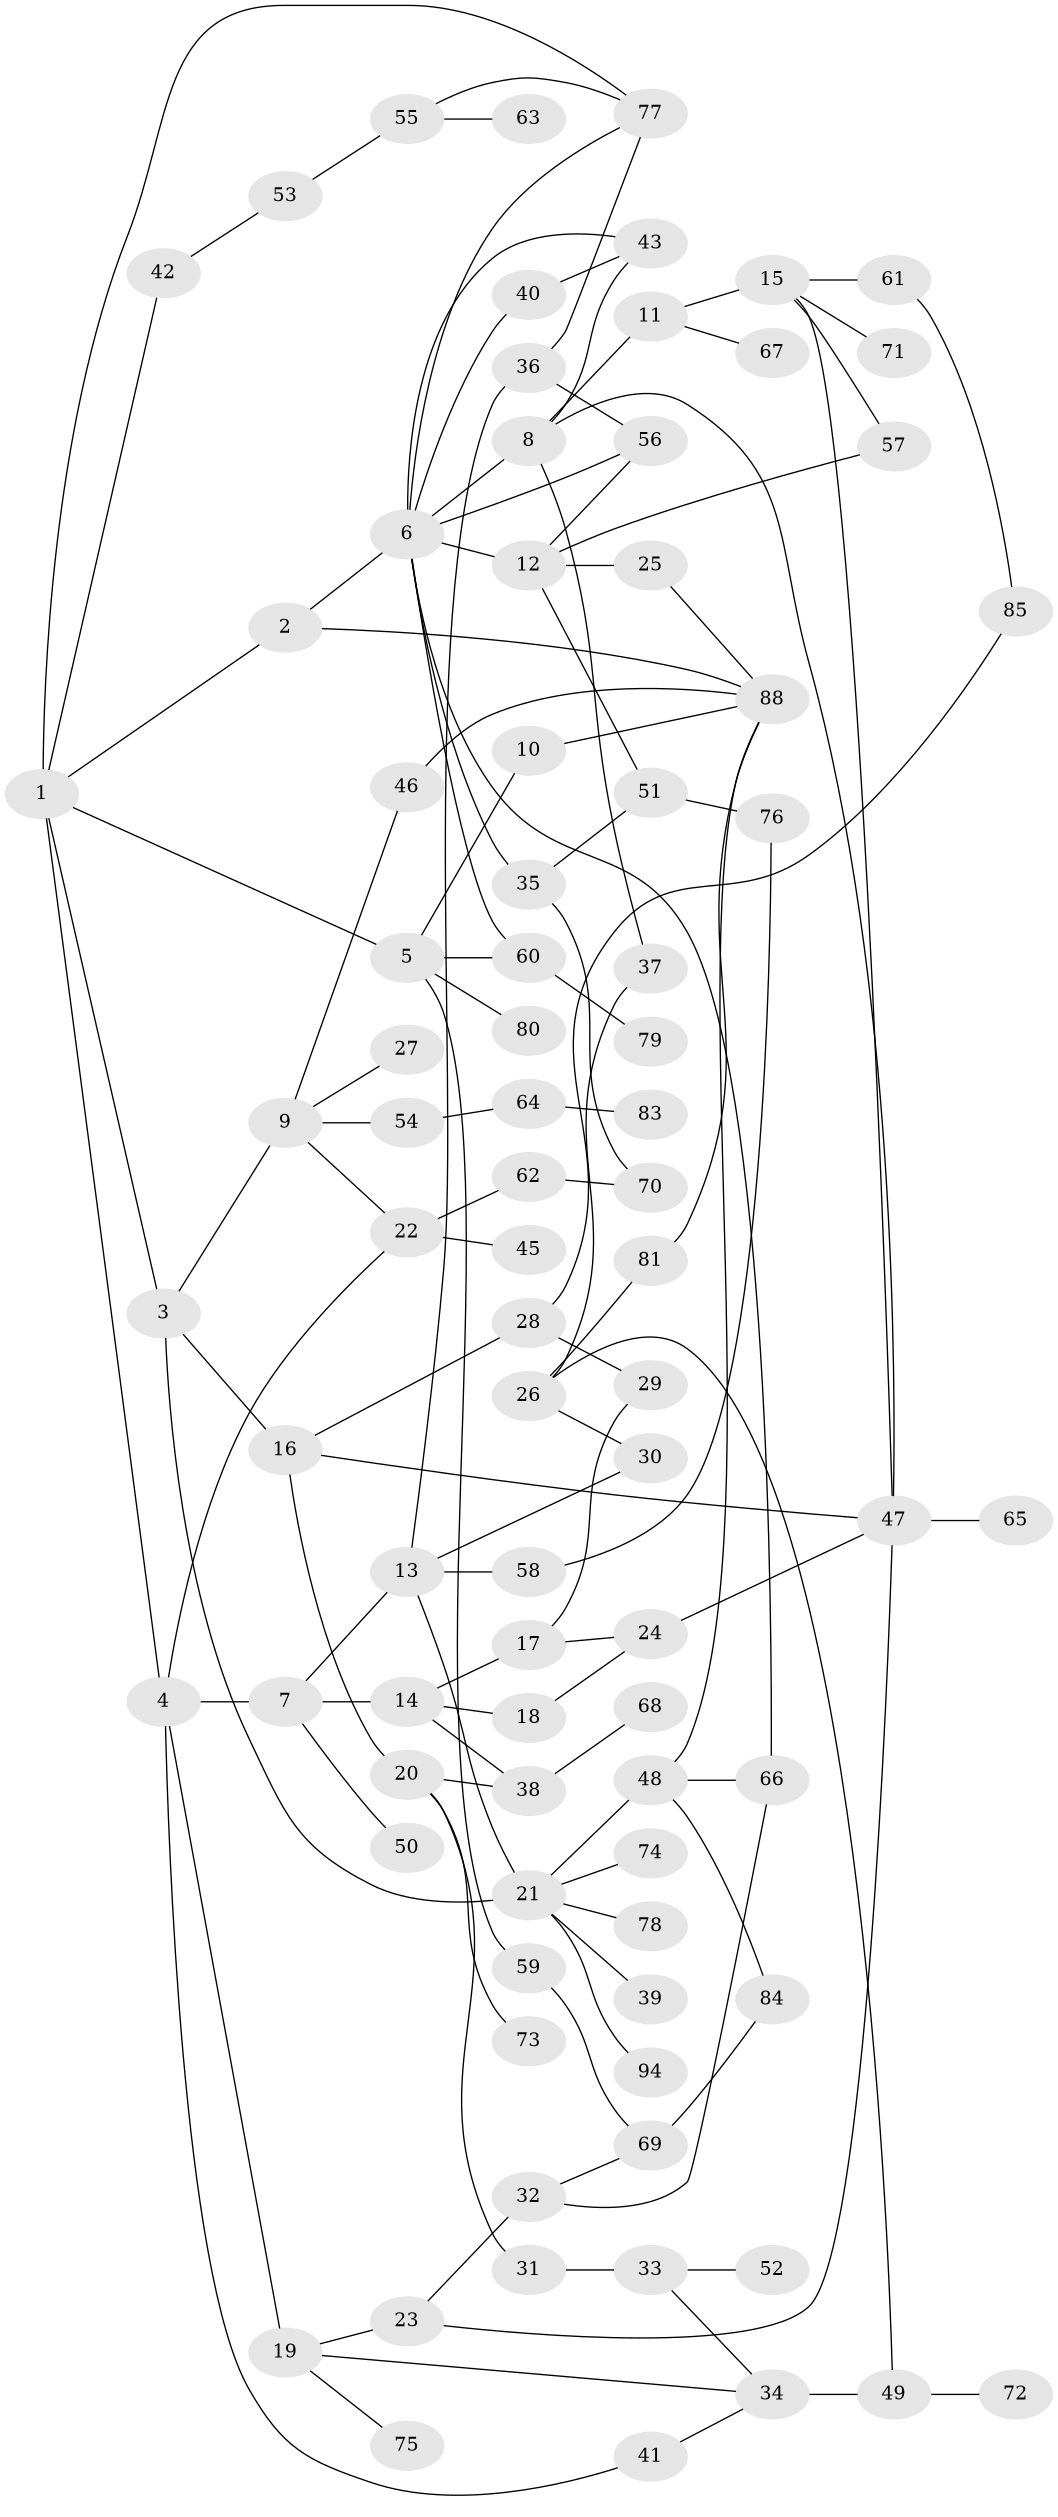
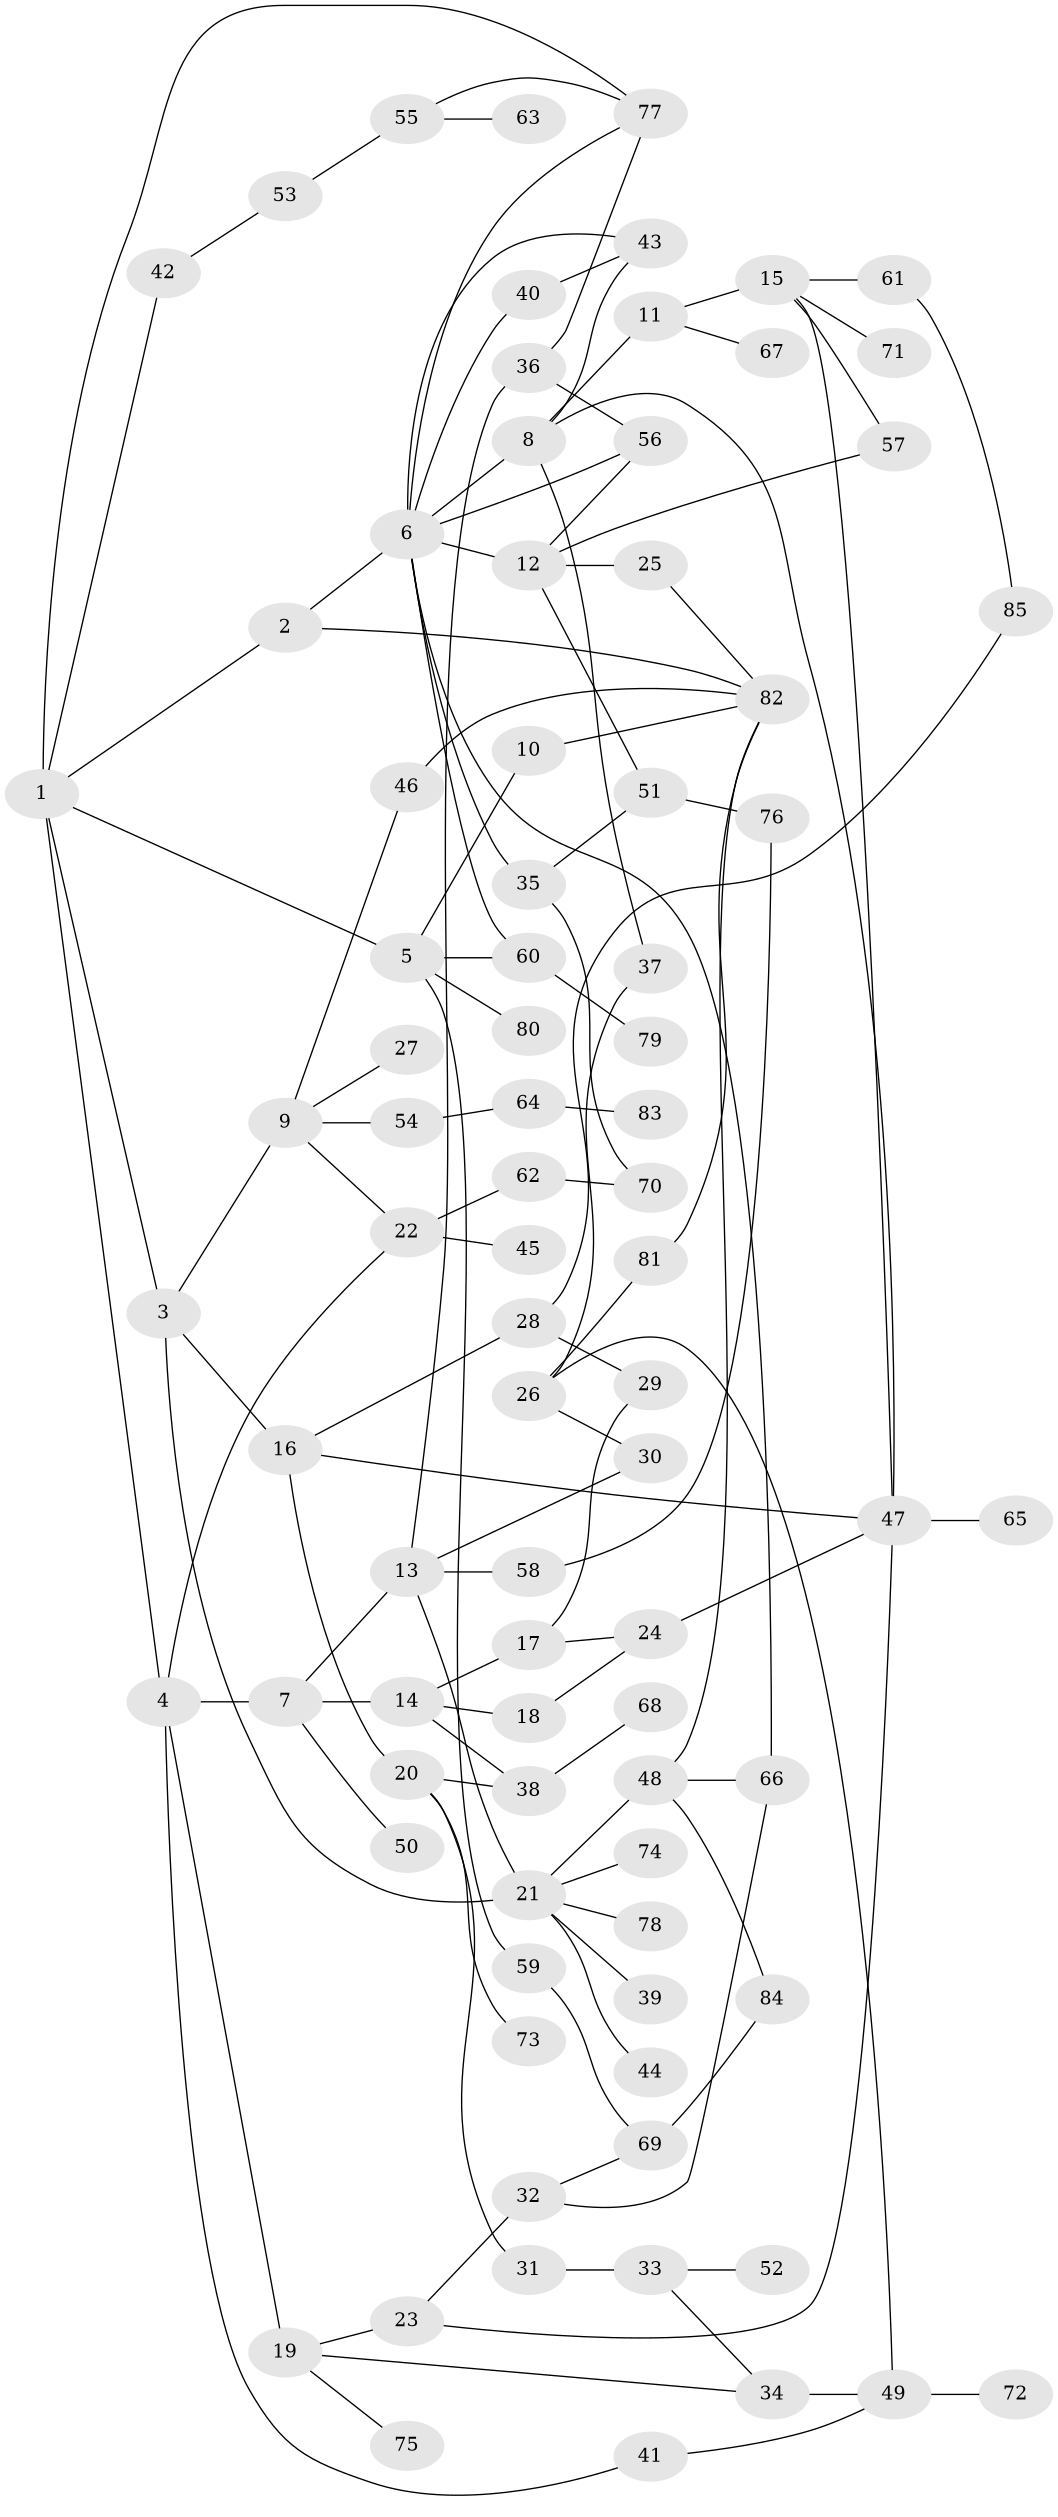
node "88": label "88" -> "82"
node "94": label "94" -> "44"
edge "34" -- "41": now "49" -- "41"
